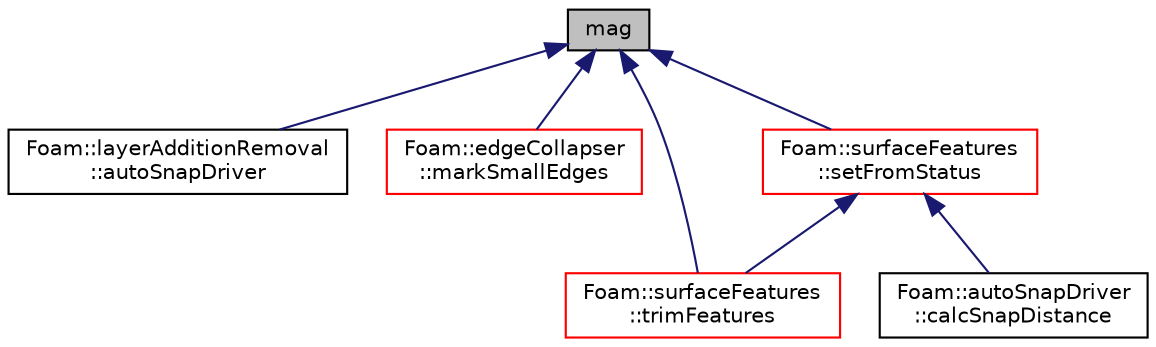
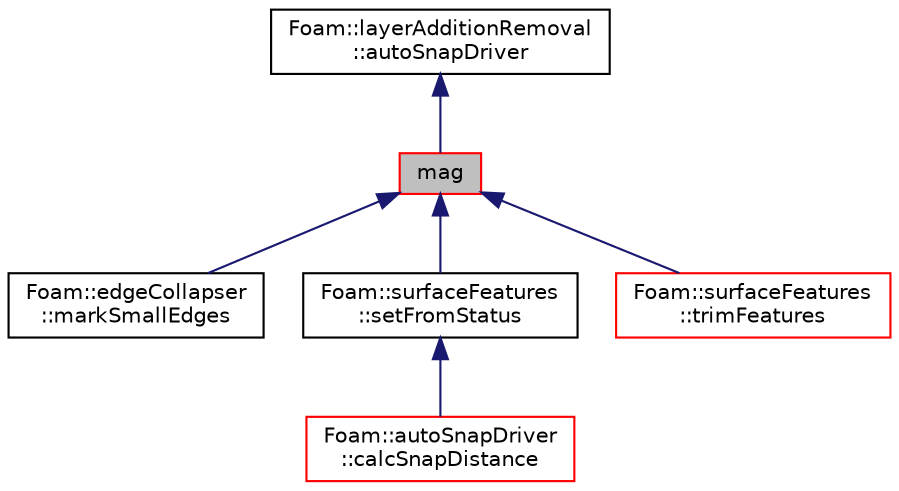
node "mag": color black -> red
edge "Foam::layerAdditionRemoval ::autoSnapDriver" -> "mag": reversed
node "Foam::edgeCollapser ::markSmallEdges": color red -> black
node "Foam::surfaceFeatures ::setFromStatus": color red -> black
edge "Foam::surfaceFeatures ::trimFeatures" -> "Foam::surfaceFeatures ::setFromStatus": removed
node "Foam::autoSnapDriver ::calcSnapDistance": color black -> red
